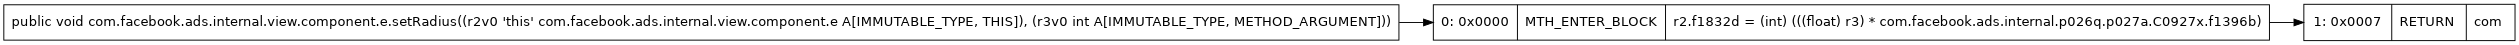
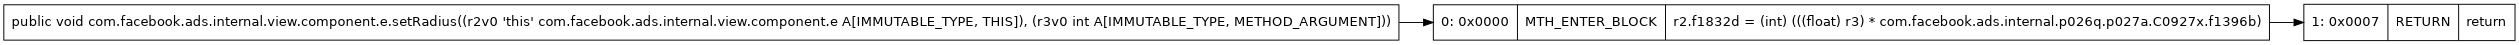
node "1: 0x0007": text "com" -> "return"
